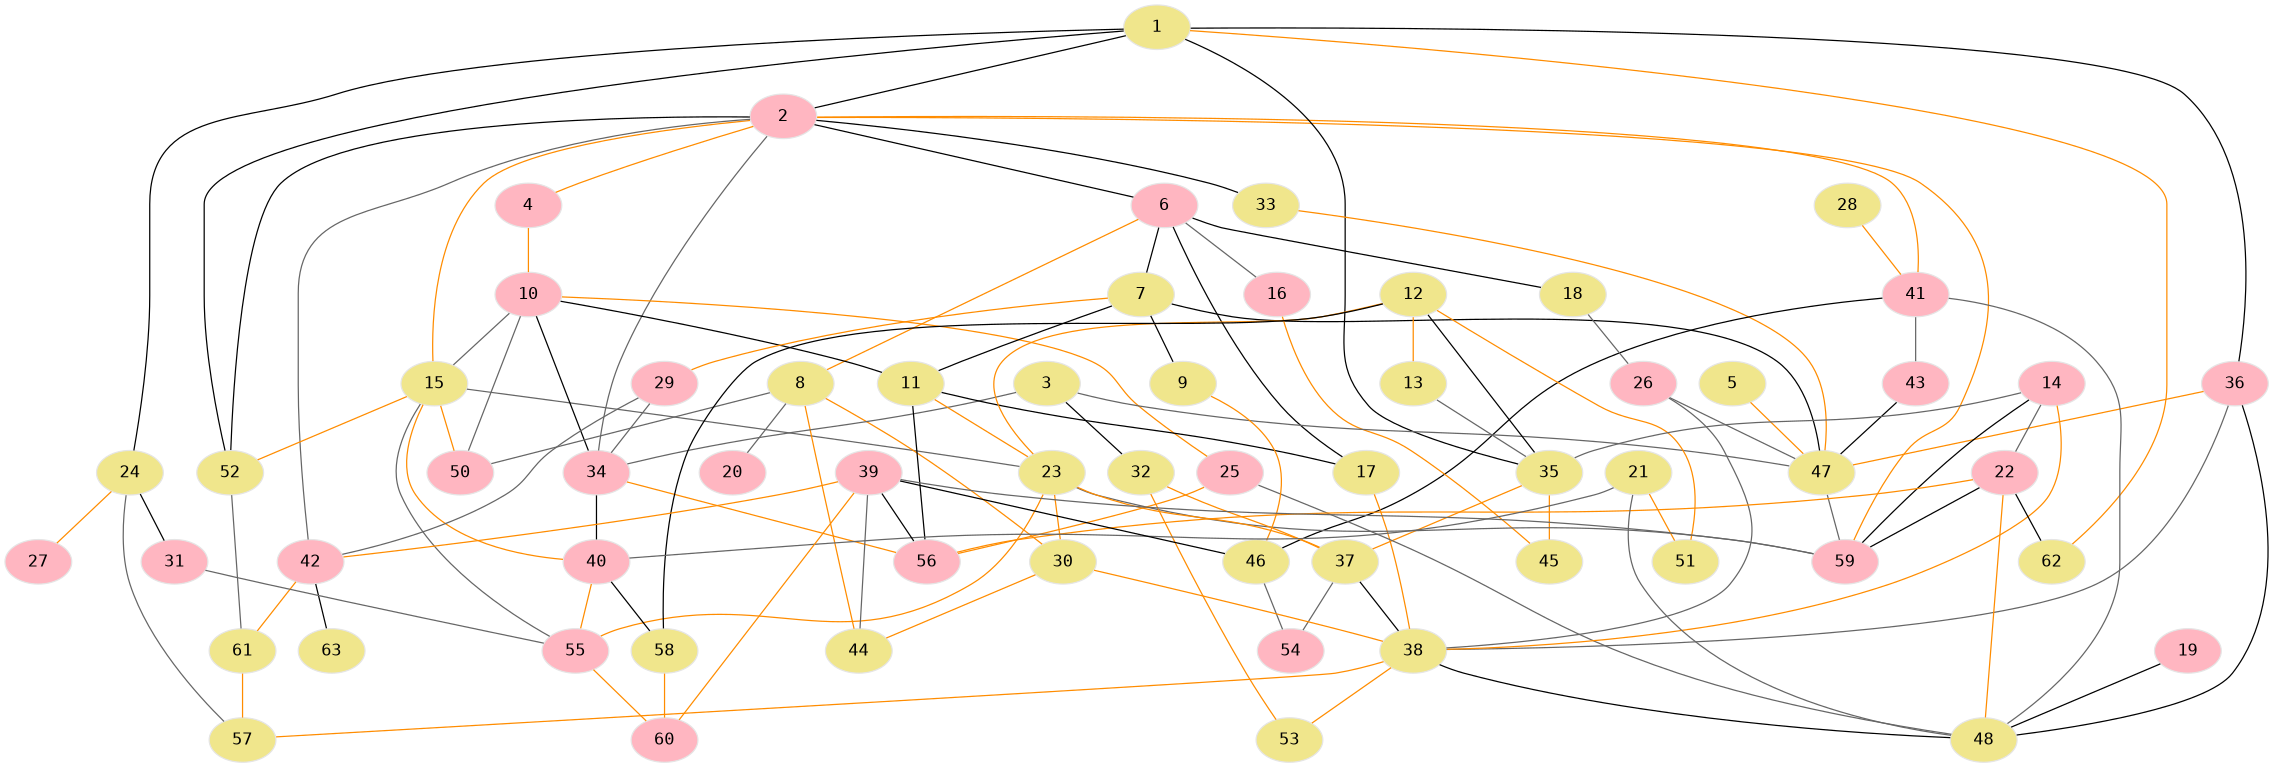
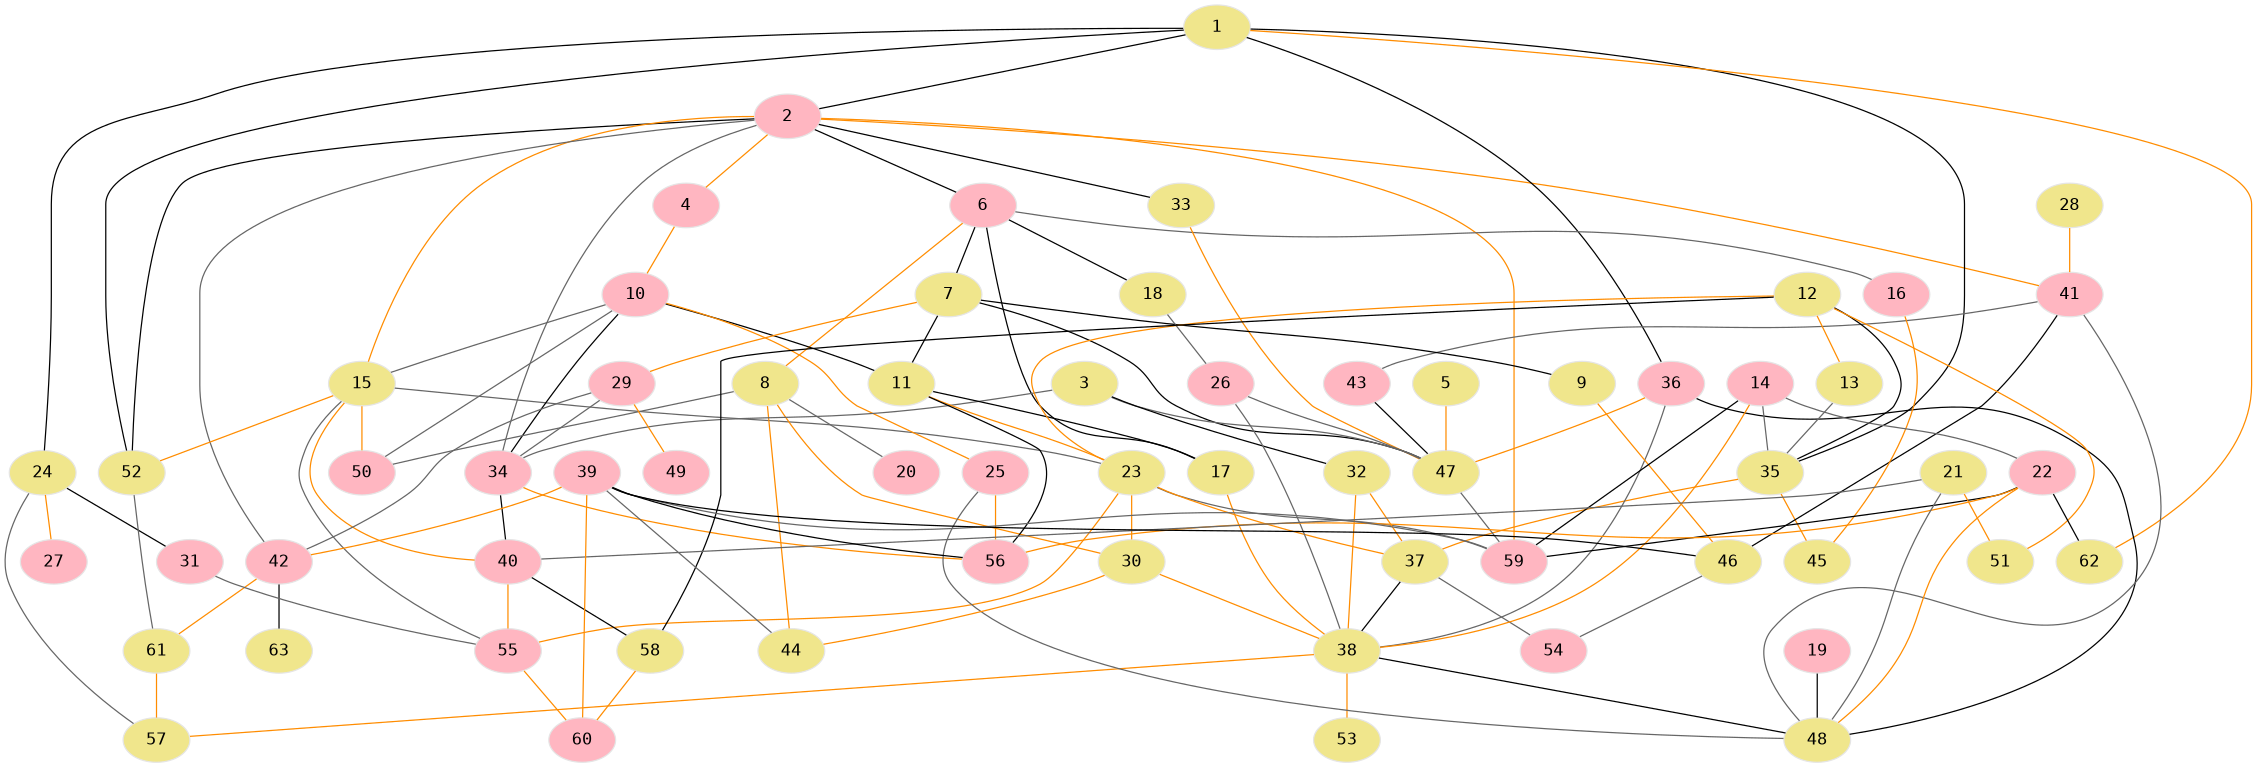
node "49": added
edge "32" -- "53": now "32" -- "38"
